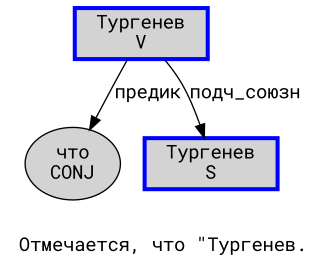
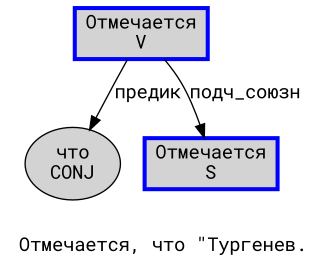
node "Тургенев V": label "Тургенев V" -> "Отмечается V"
node "Тургенев S": label "Тургенев S" -> "Отмечается S"
